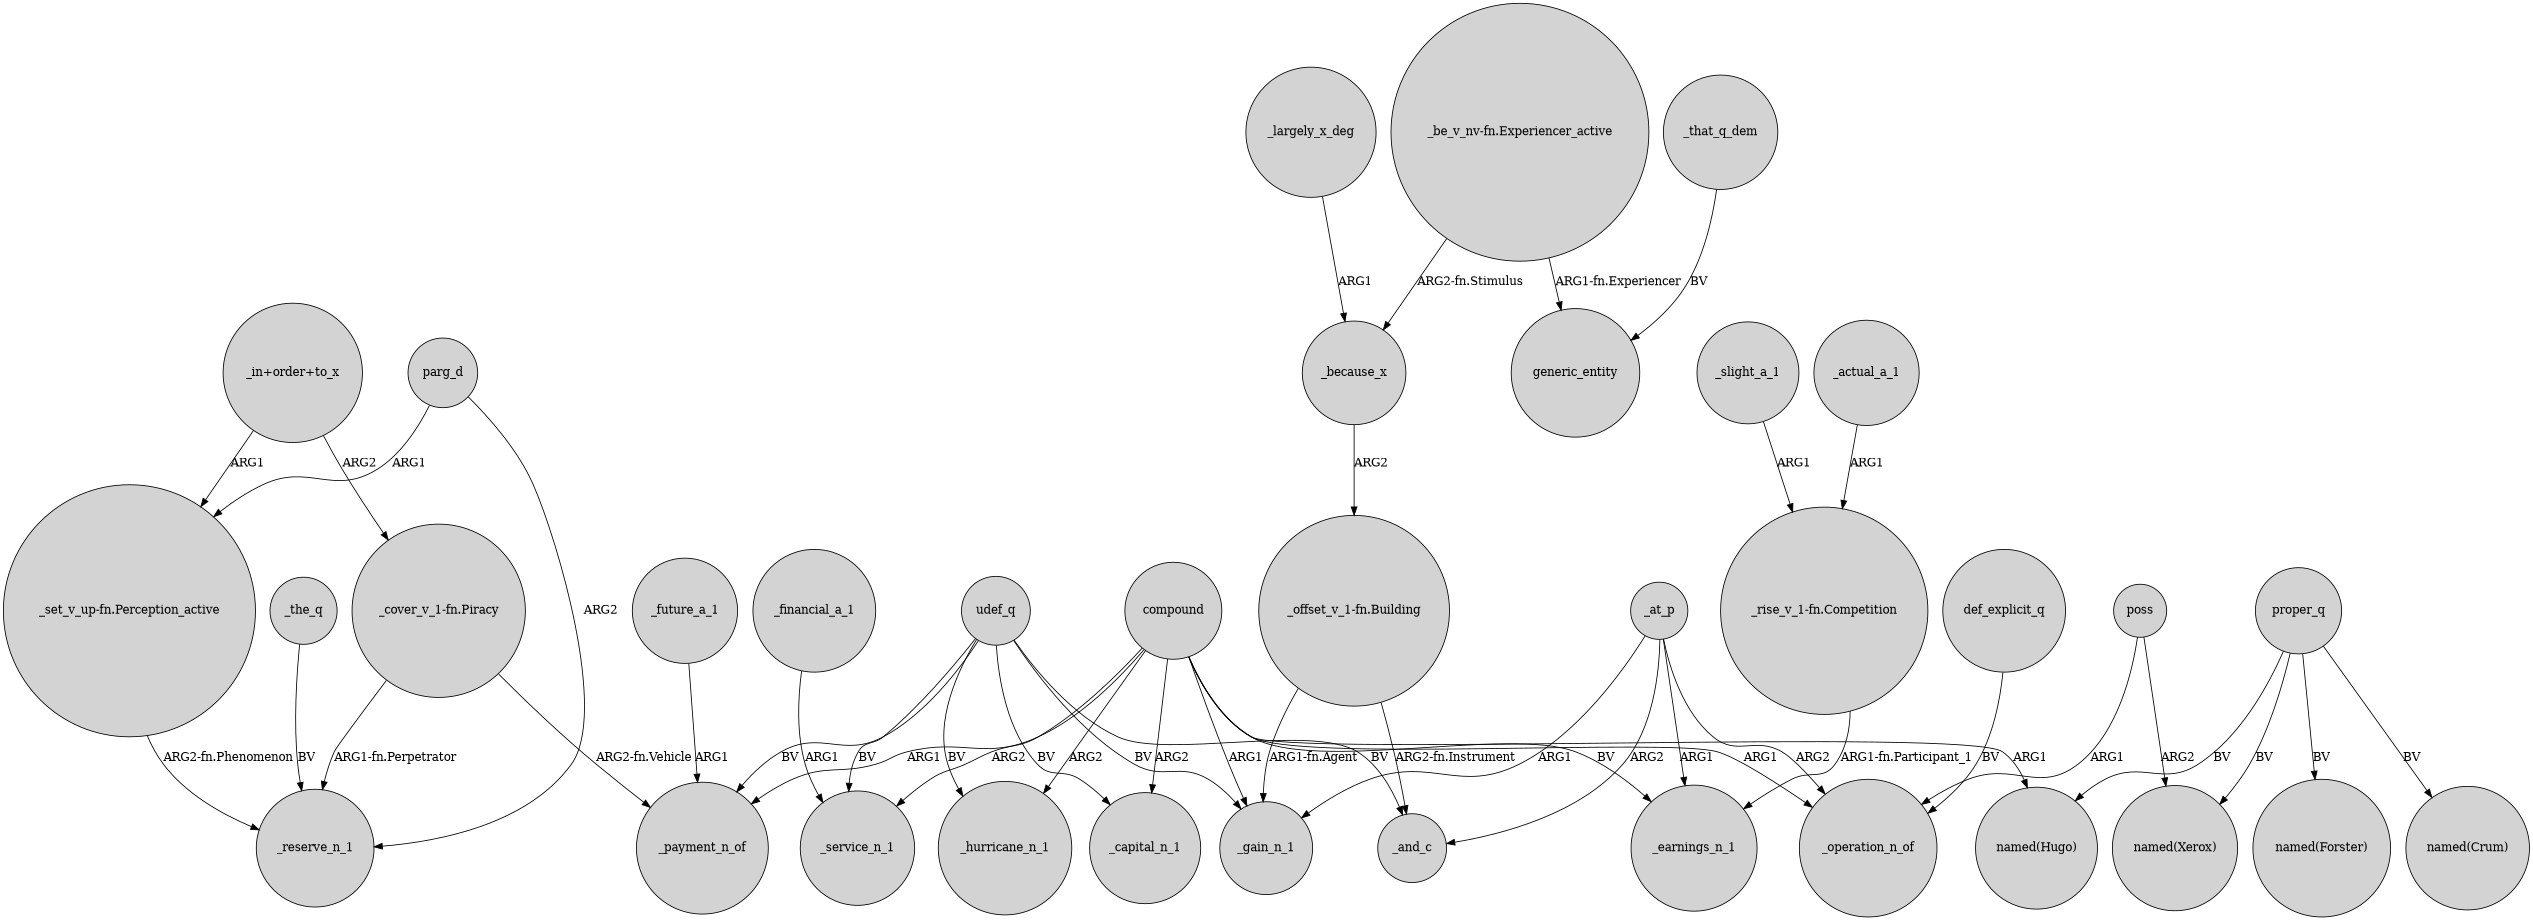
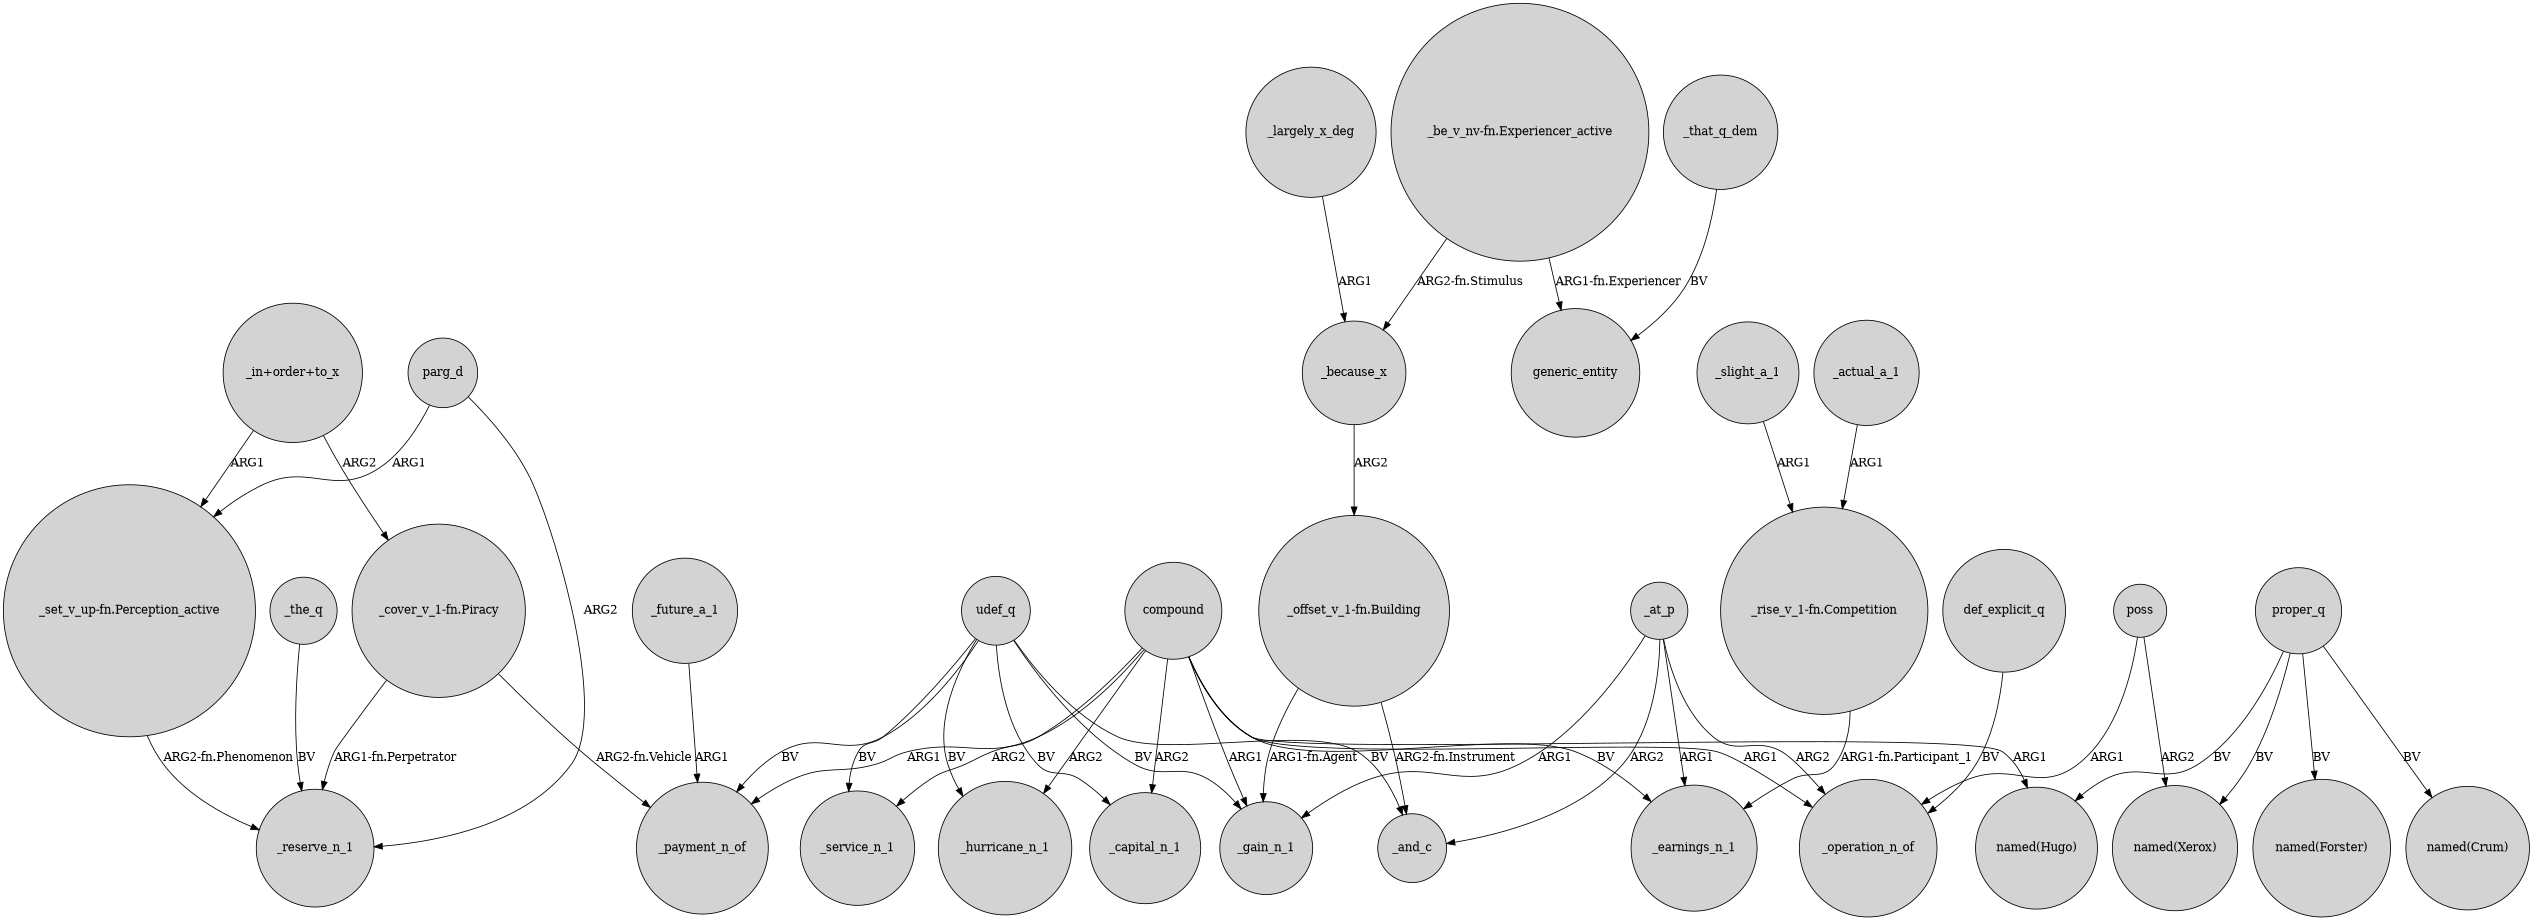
node "_financial_a_1": removed
